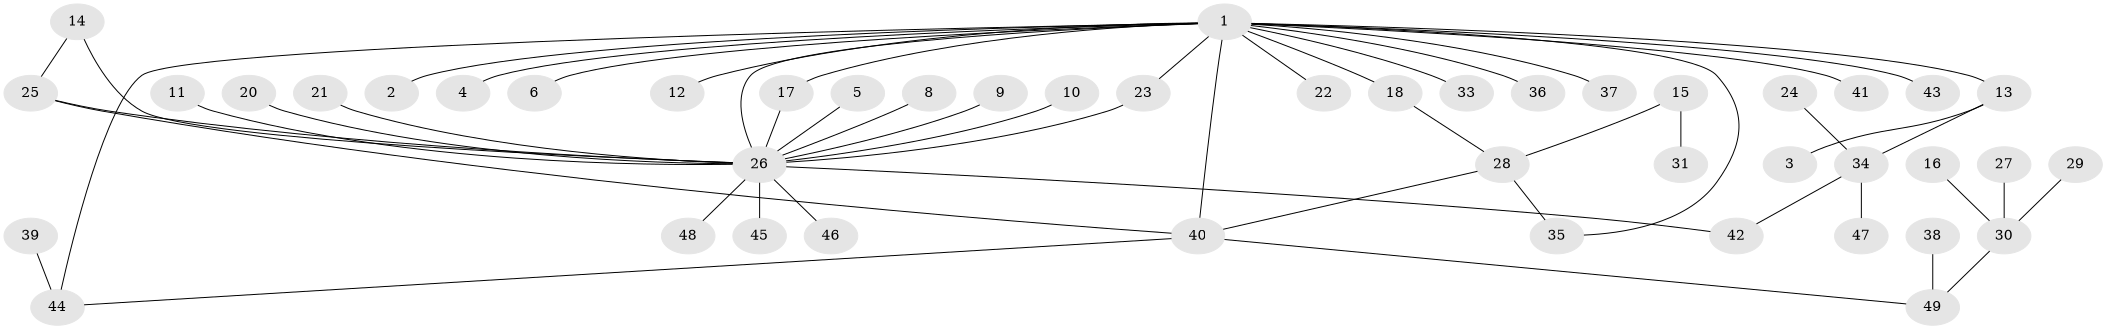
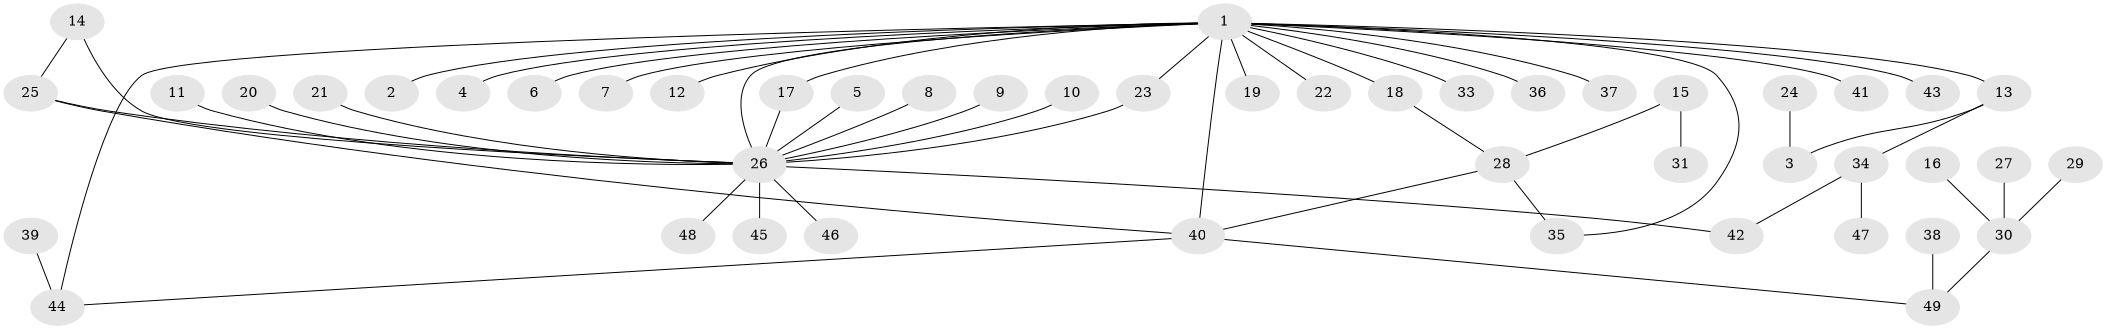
node "7": added
node "19": added
edge "24" -- "34": now "24" -- "3"
